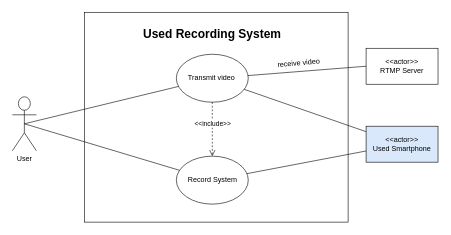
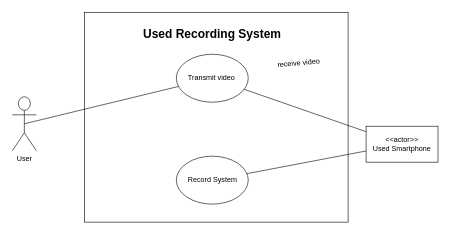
node "<<actor>> RTMP Server": removed
edge "<<actor>> RTMP Server" -- "Transmit video": removed
edge "Transmit video" -> "Record System": removed, label "<<include>>"
node "<<actor>> Used Smartphone": fillcolor #dae8fc -> #ffffff
edge "User" -- "Record System": removed
